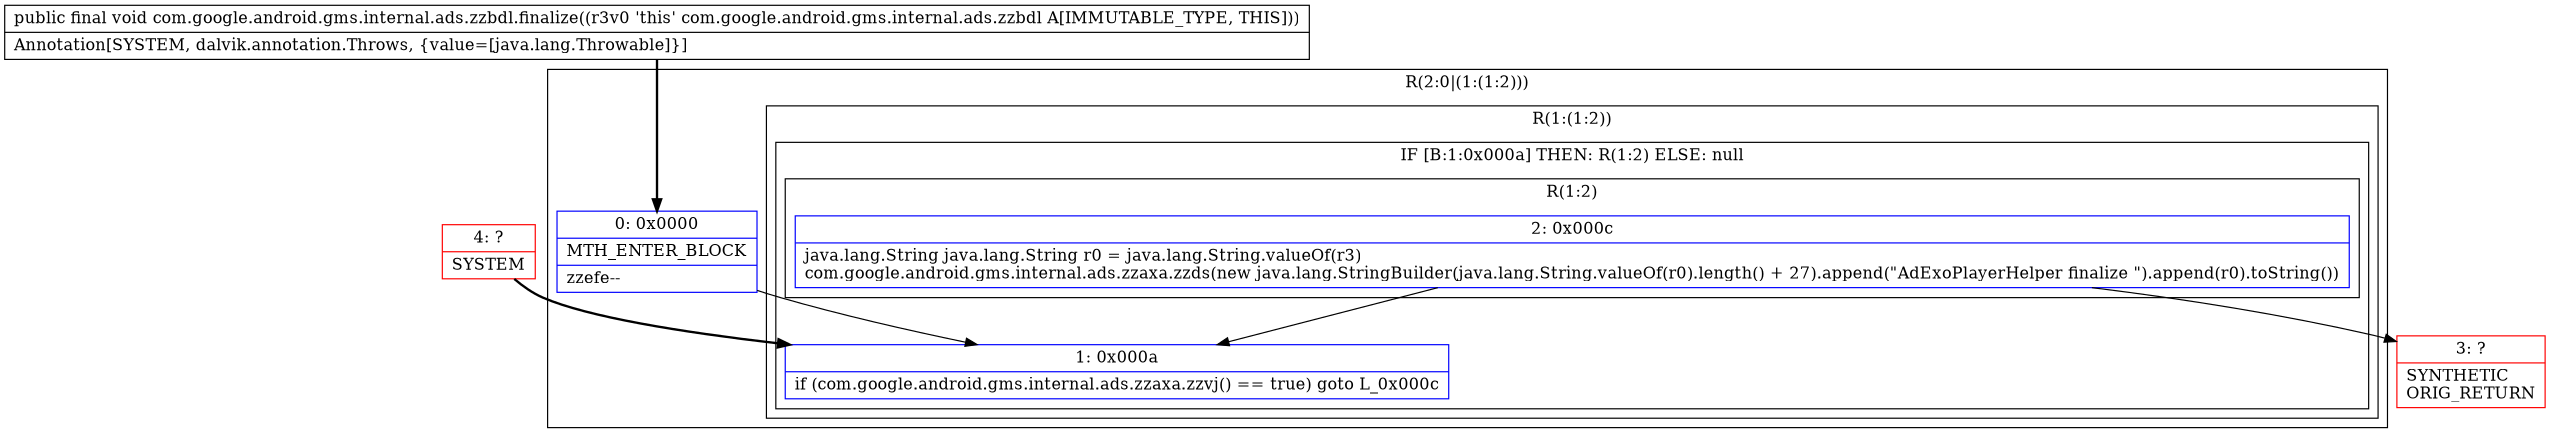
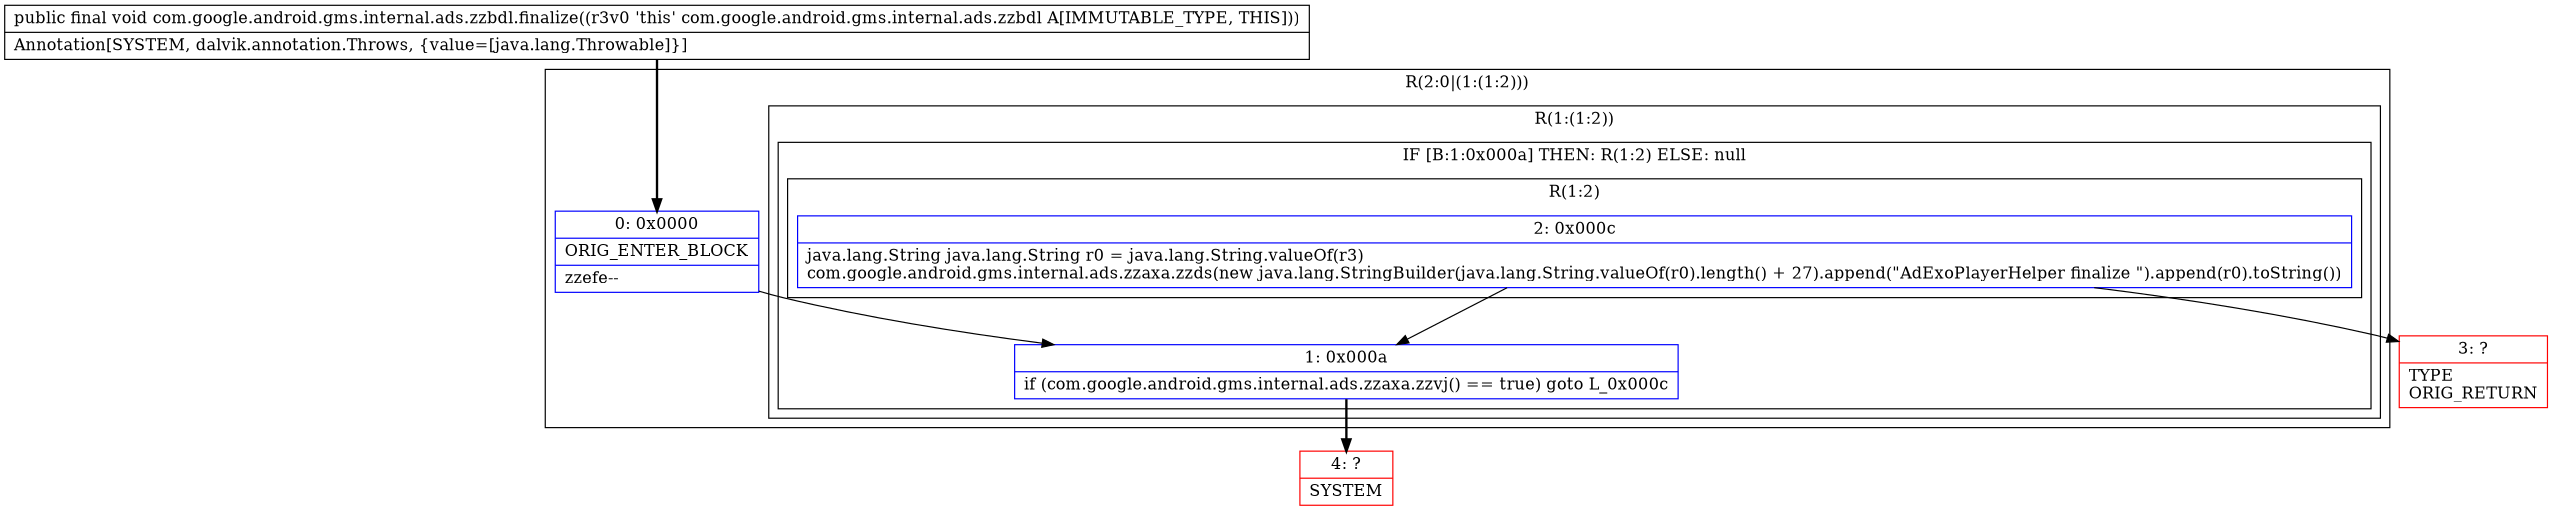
node "0: 0x0000": text "MTH_ENTER_BLOCK" -> "ORIG_ENTER_BLOCK"
edge "4: ?" -> "1: 0x000a": reversed
node "3: ?": text "SYNTHETIC" -> "TYPE"
